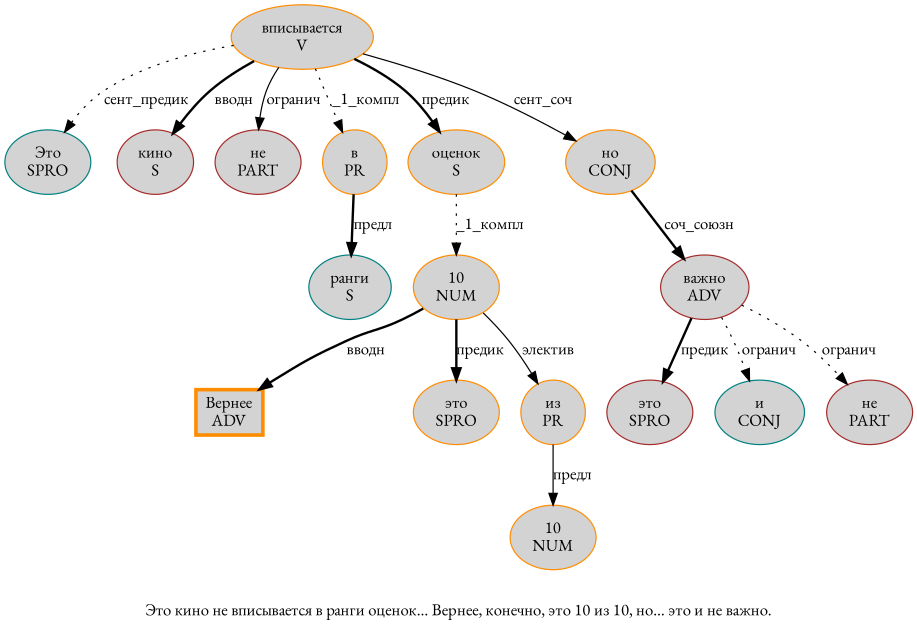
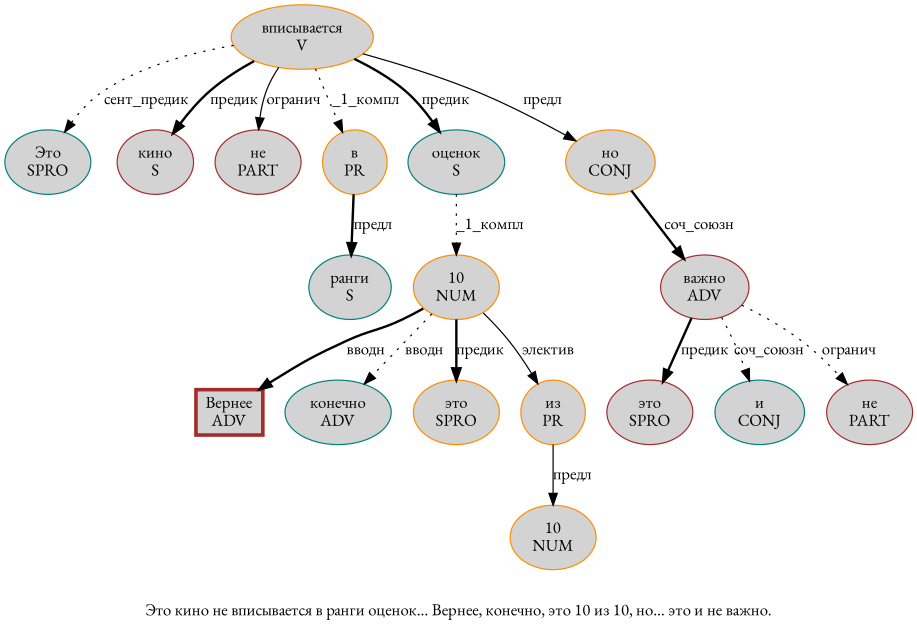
edge "вписывается V" -> "кино S": label "вводн" -> "предик"
edge "вписывается V" -> "но CONJ": label "сент_соч" -> "предл"
node "оценок S": color darkorange -> teal
edge "важно ADV" -> "и CONJ": label "огранич" -> "соч_союзн"
node "Вернее ADV": color darkorange -> brown
node "конечно ADV": added
